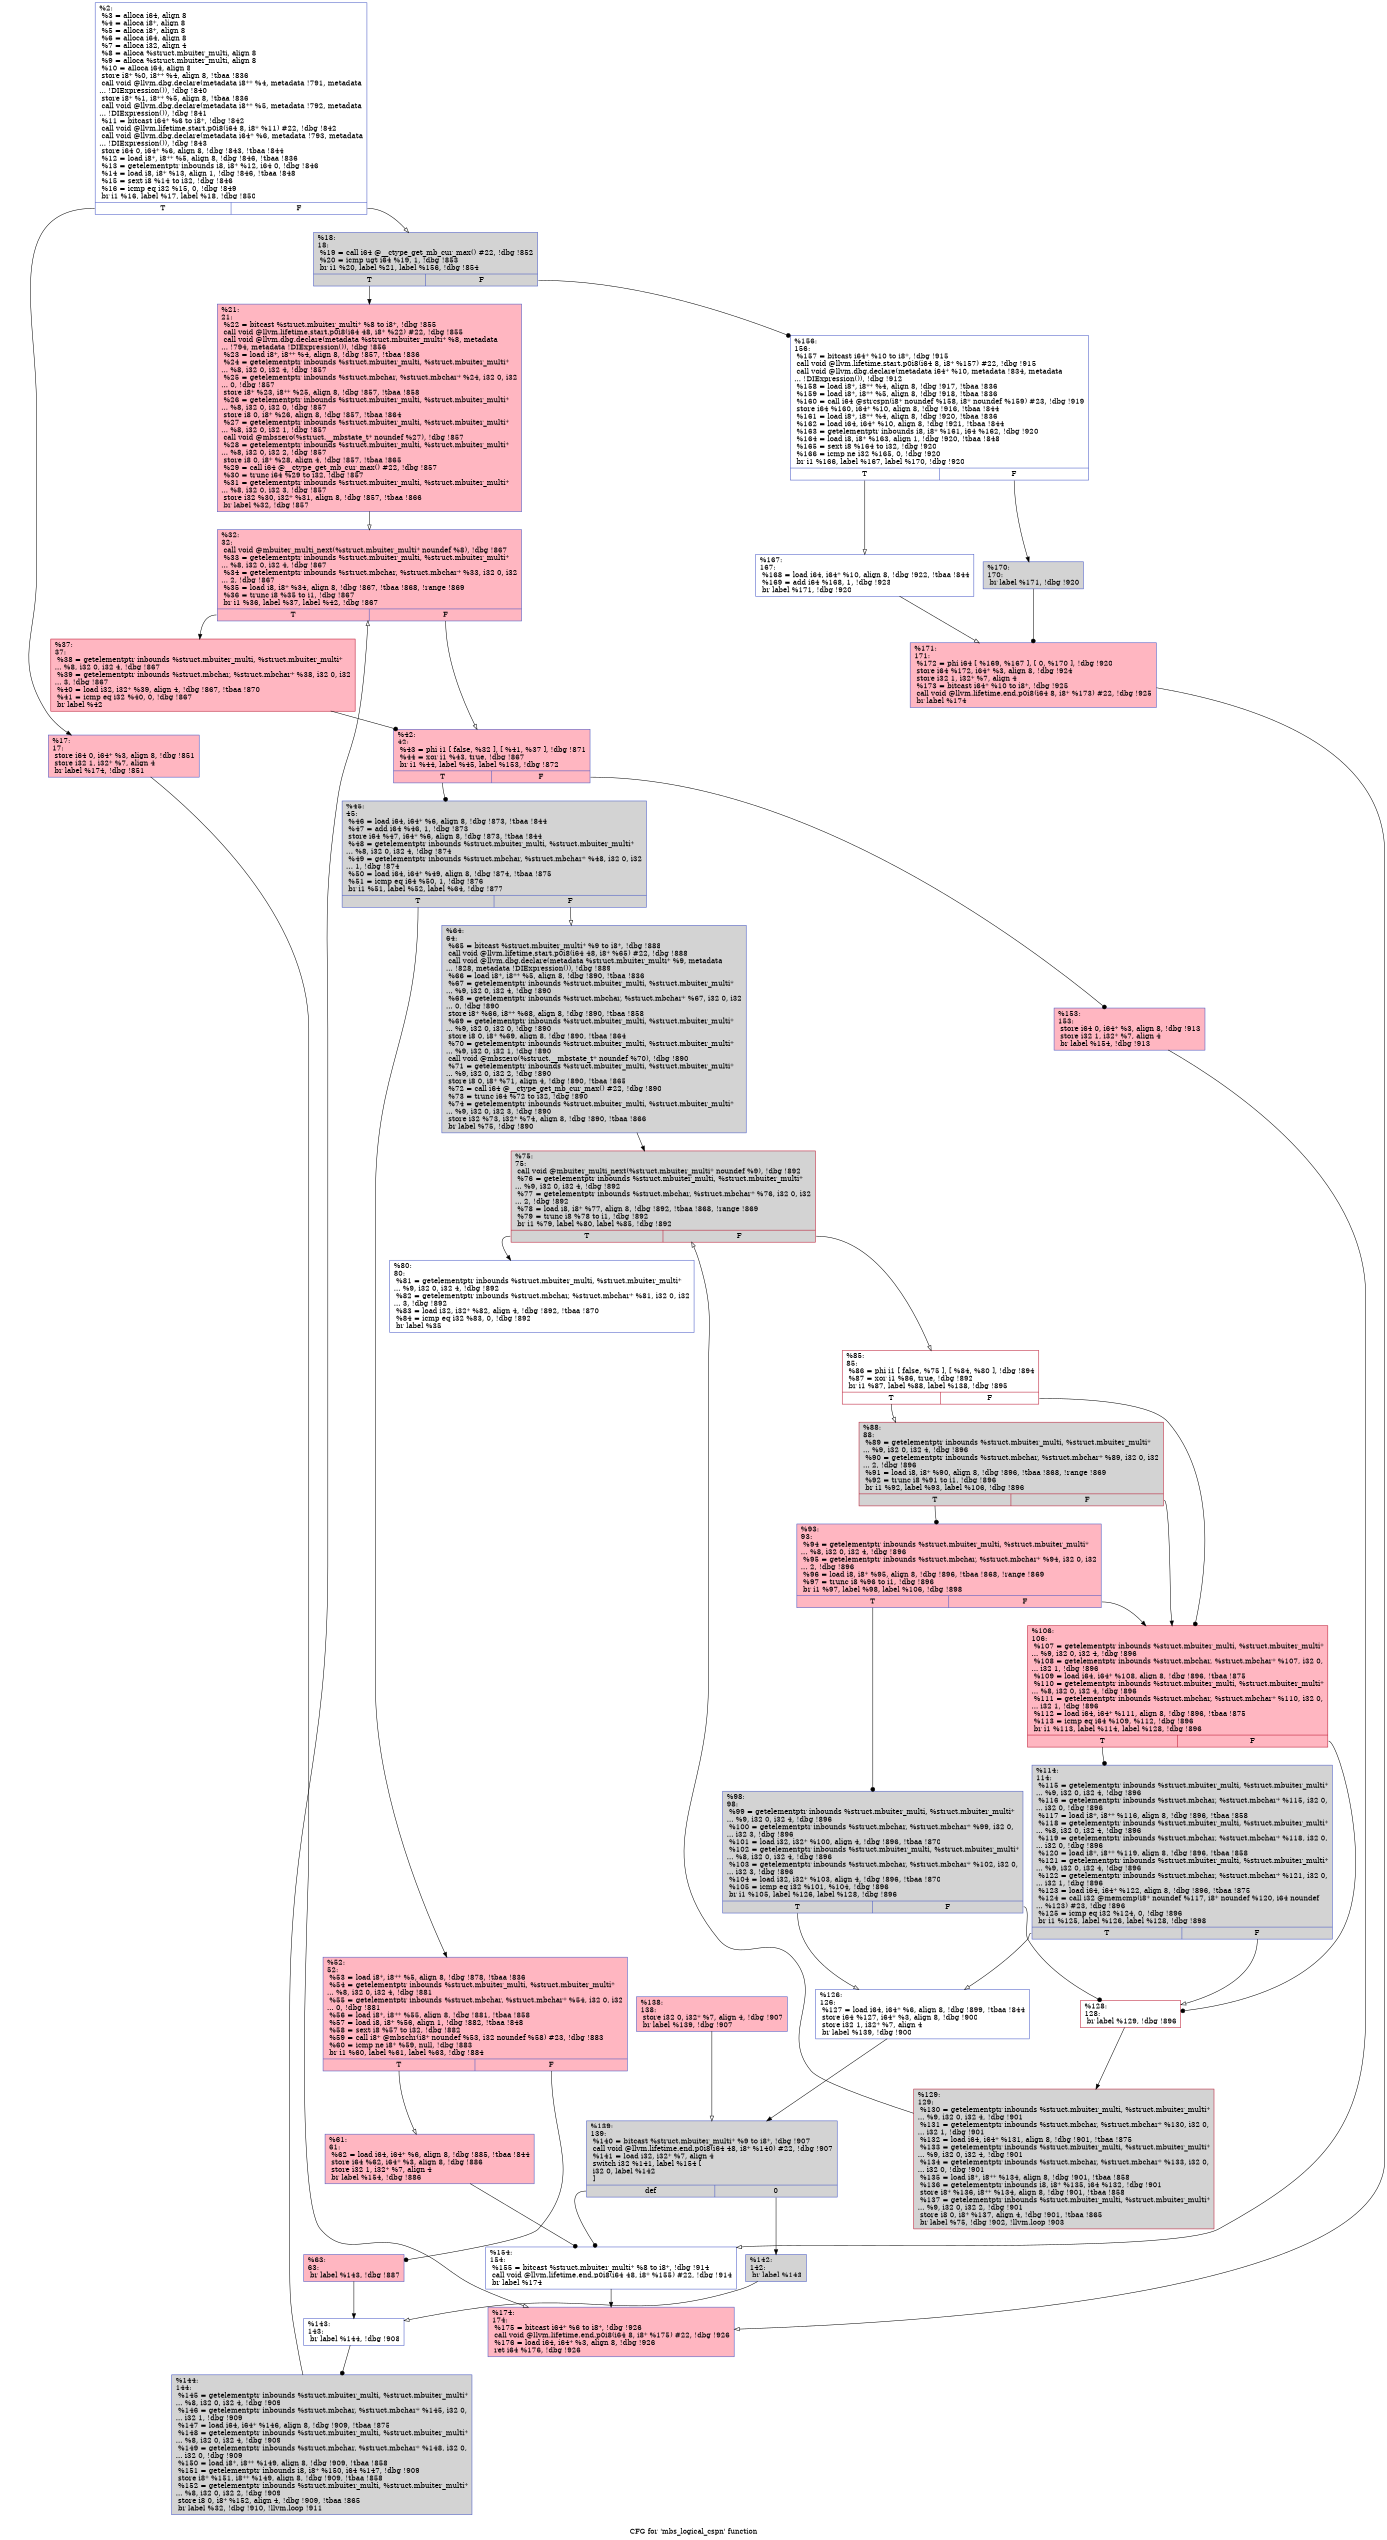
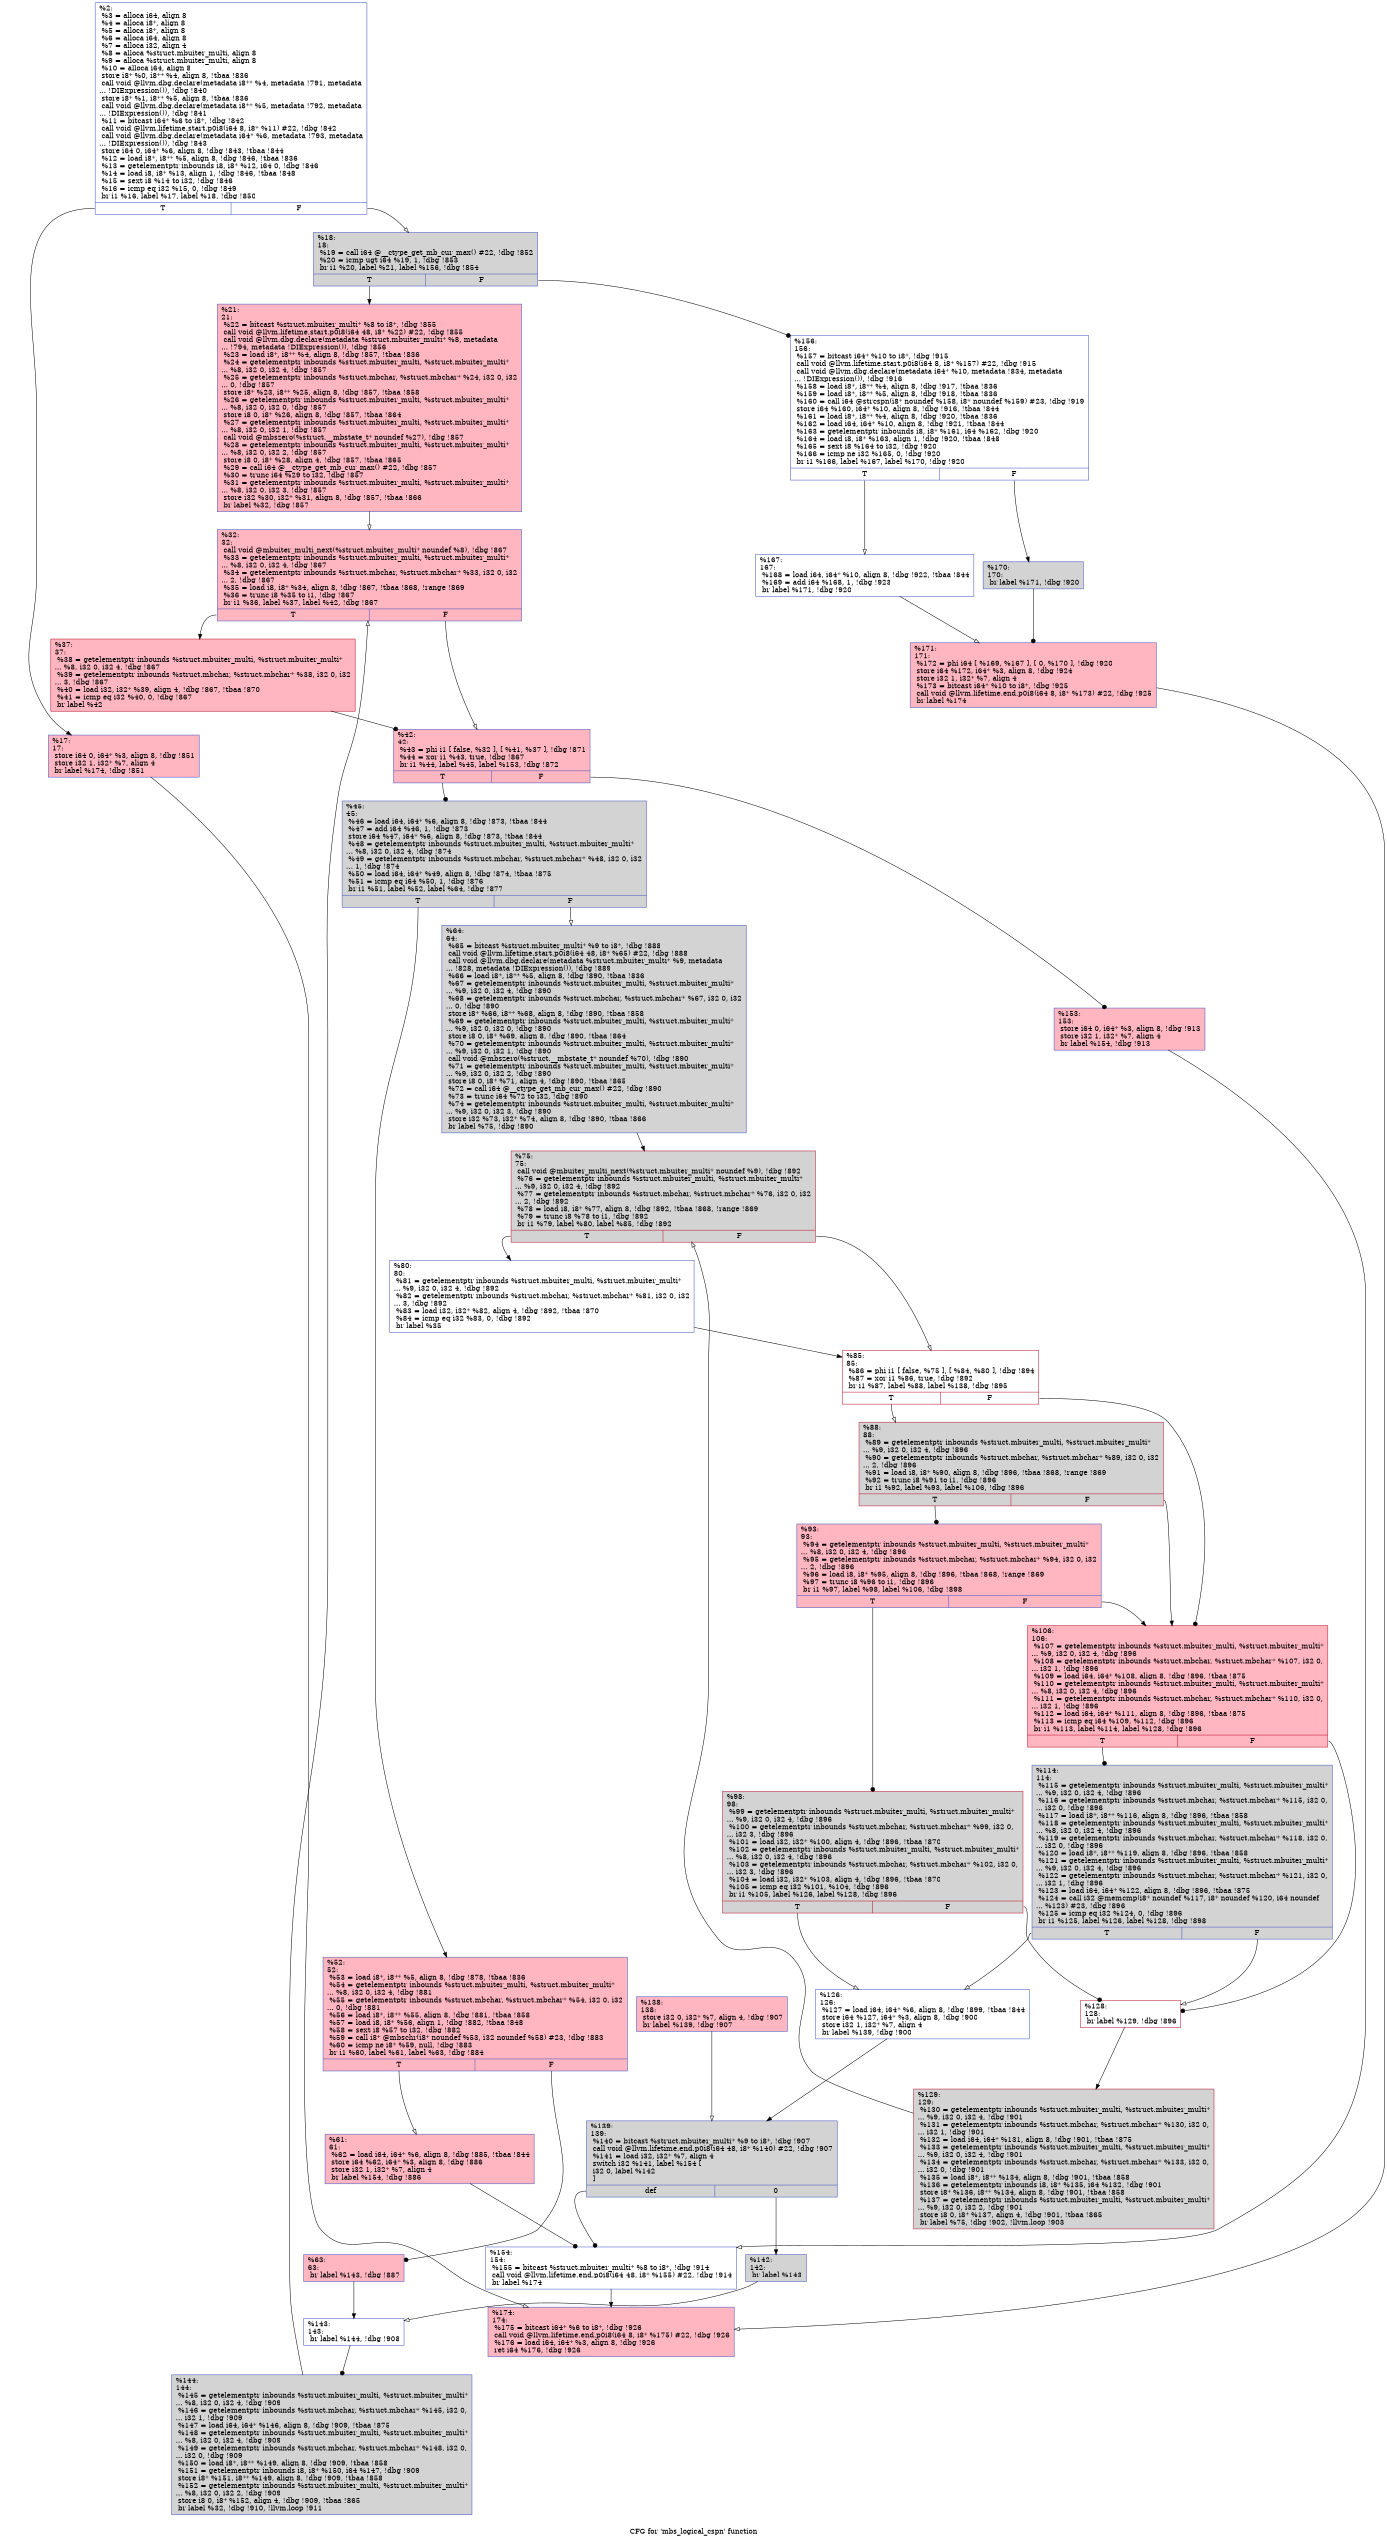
node "%156:": text "... !DIExpression()), !dbg !912" -> "... !DIExpression()), !dbg !916"
edge "%80:" -> "%85:": added
node "%98:": color #3d50c3ff -> #b70d28ff
